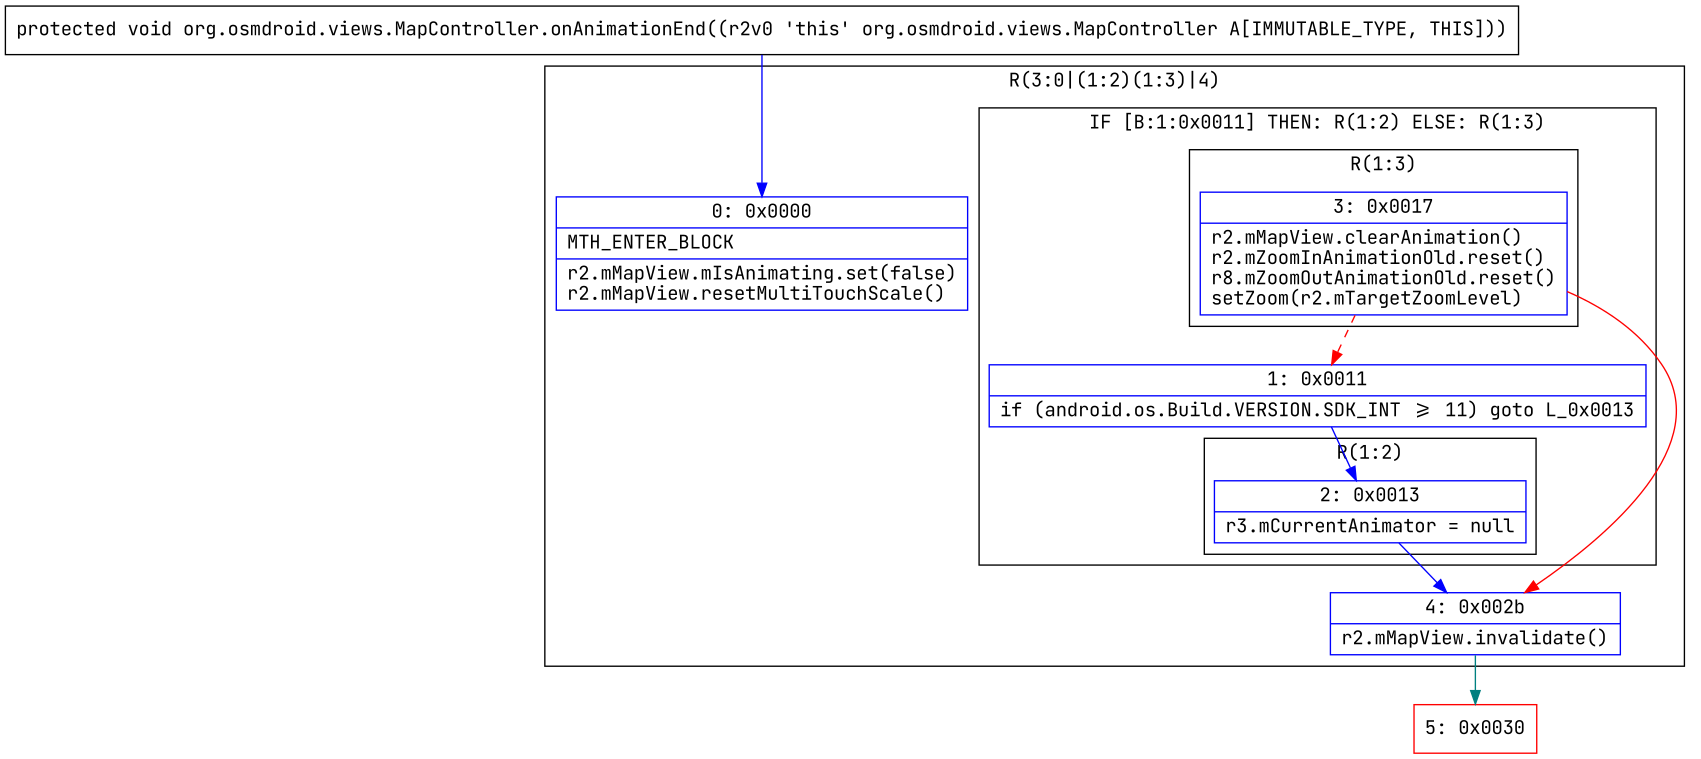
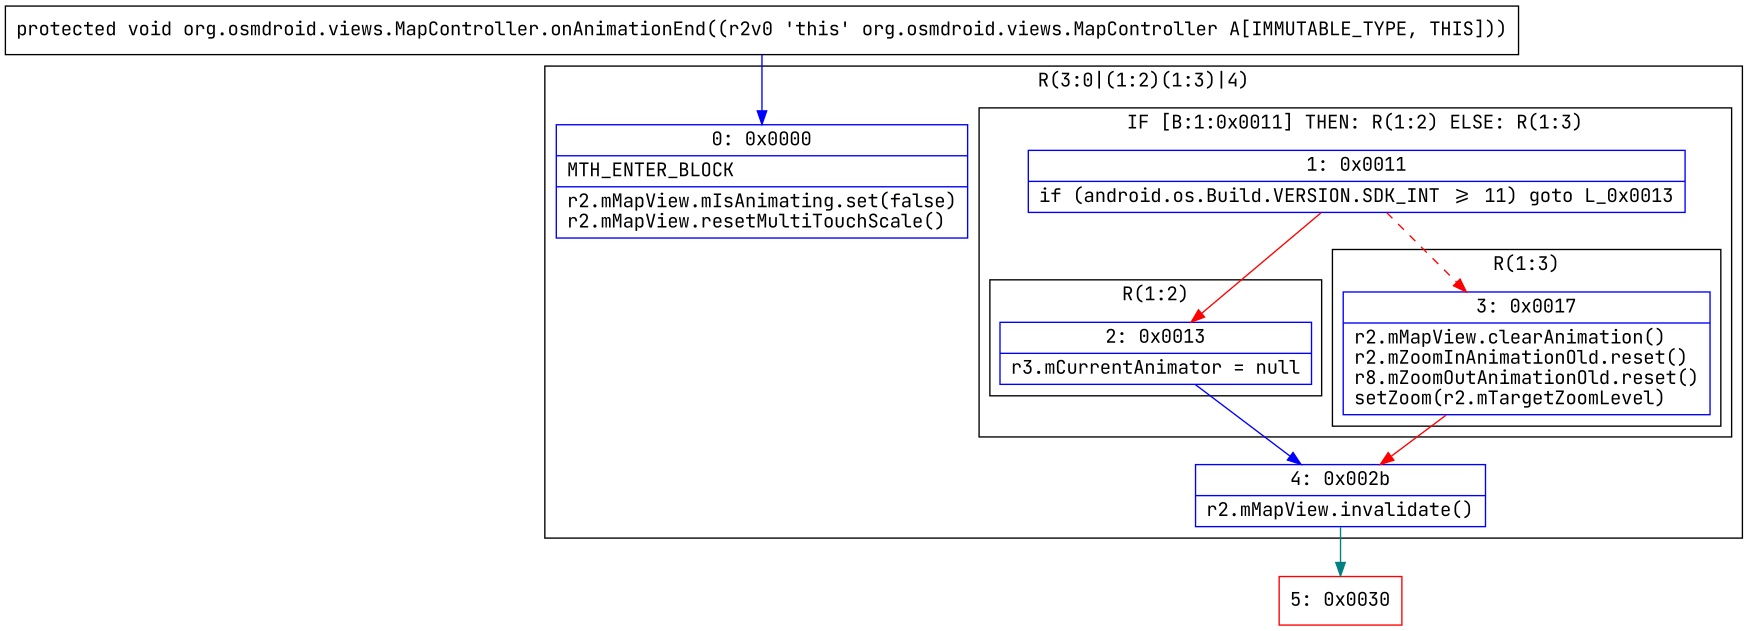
edge "3: 0x0017" -> "1: 0x0011": reversed
edge "1: 0x0011" -> "2: 0x0013": color blue -> red
